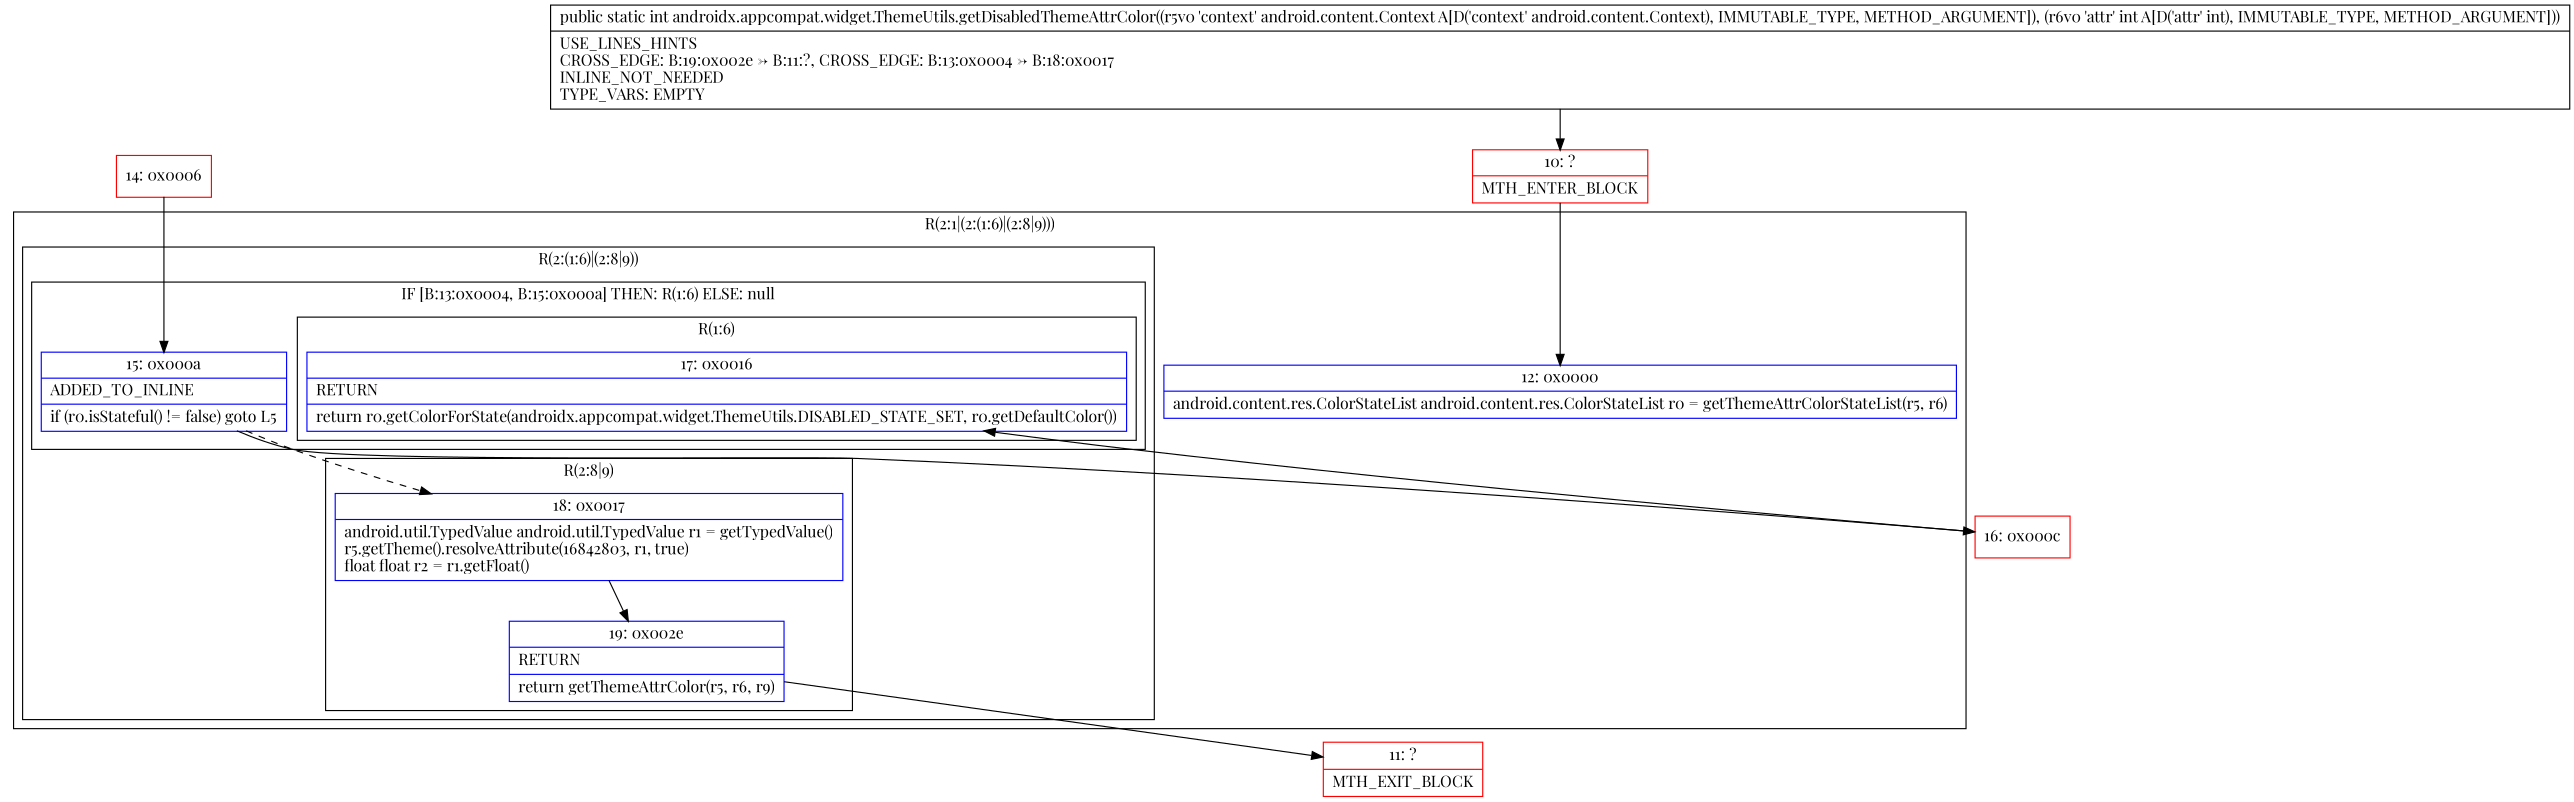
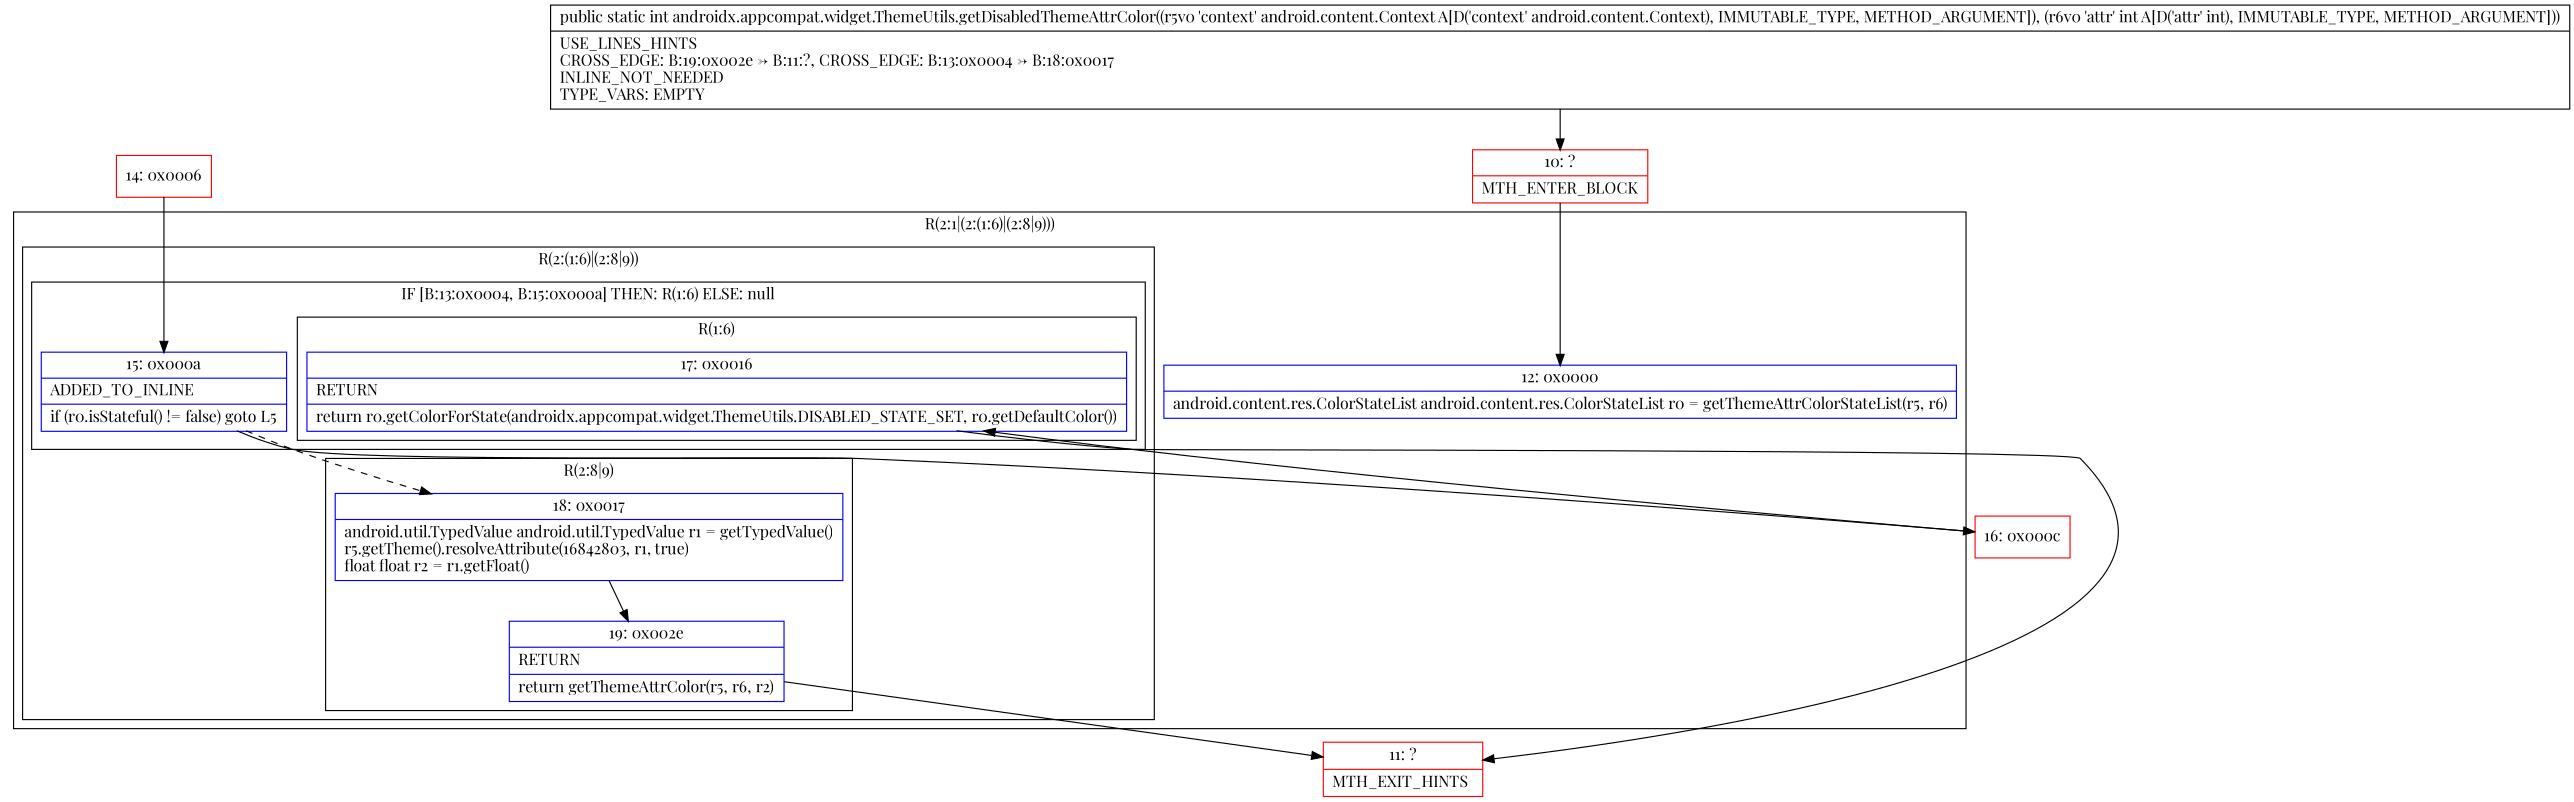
edge "17: 0x0016" -> "11: ?": added
node "19: 0x002e": text "return getThemeAttrColor(r5, r6, r9)" -> "return getThemeAttrColor(r5, r6, r2)"
node "11: ?": text "MTH_EXIT_BLOCK" -> "MTH_EXIT_HINTS"
